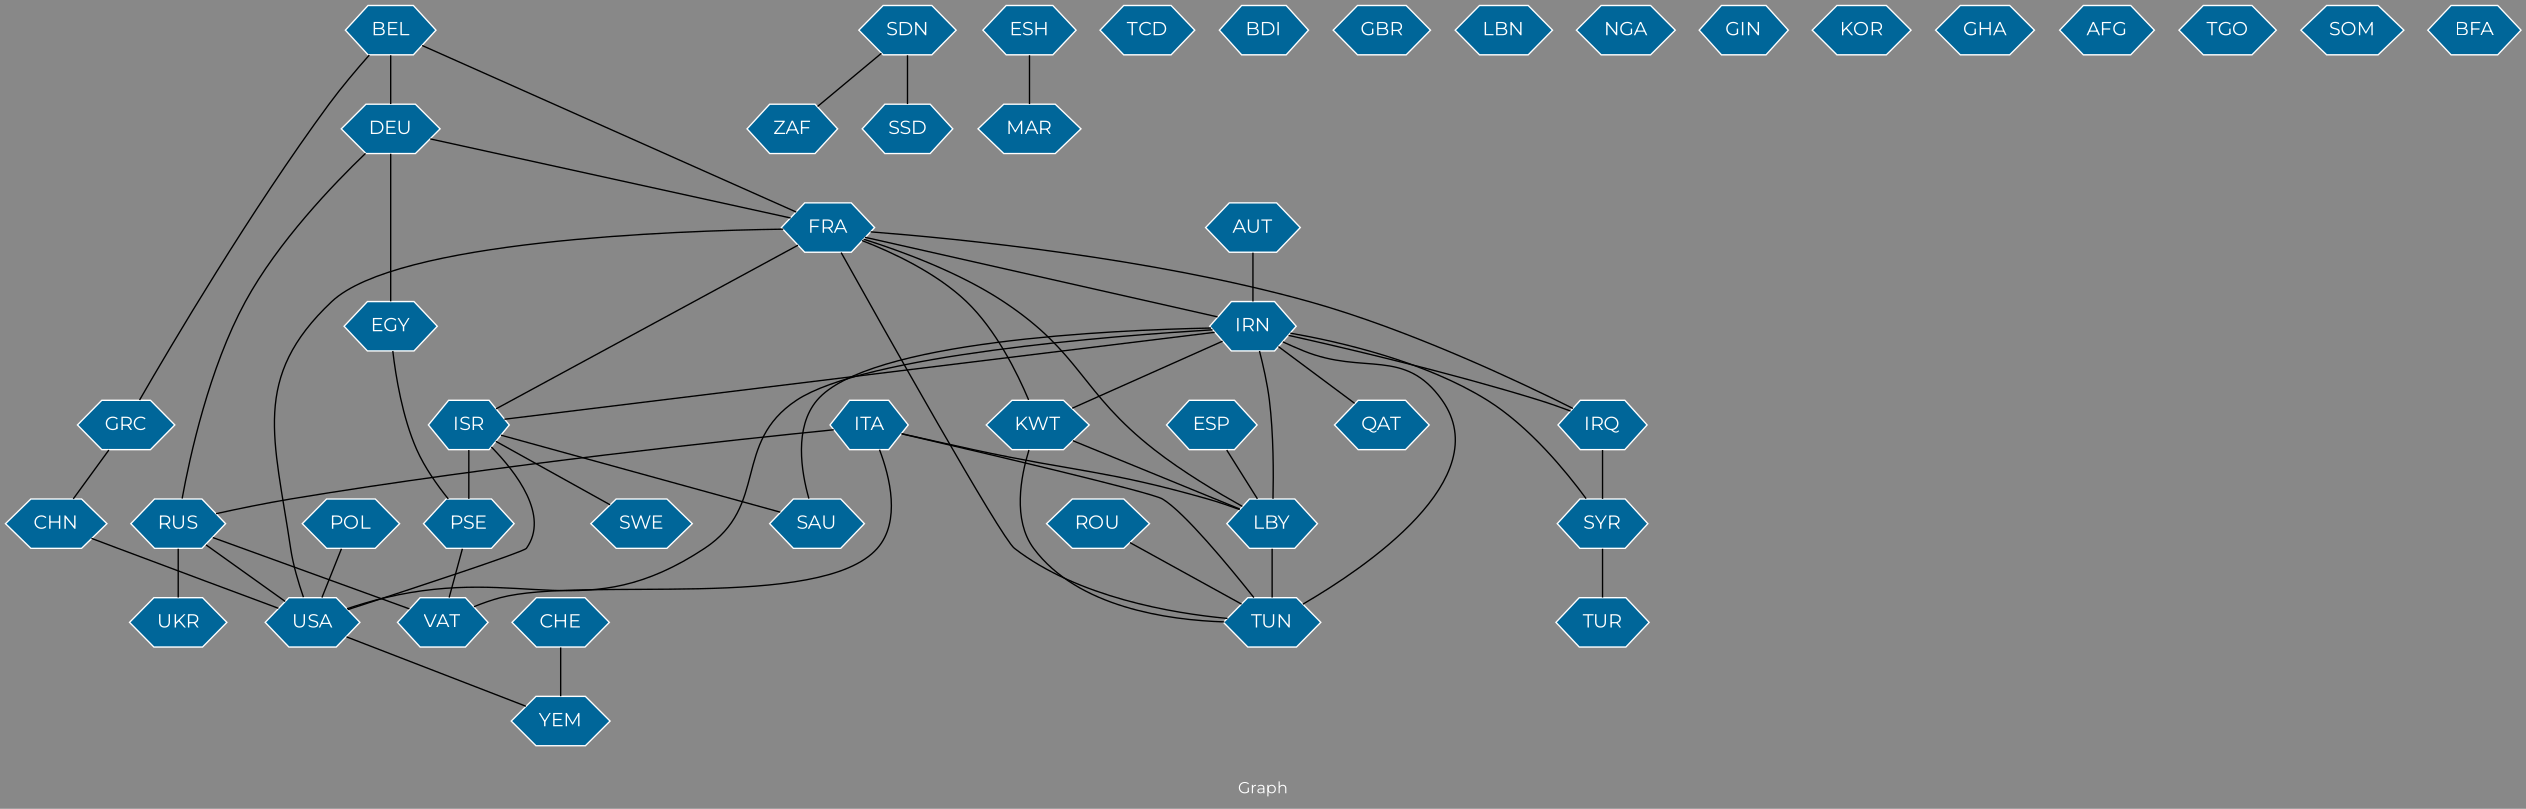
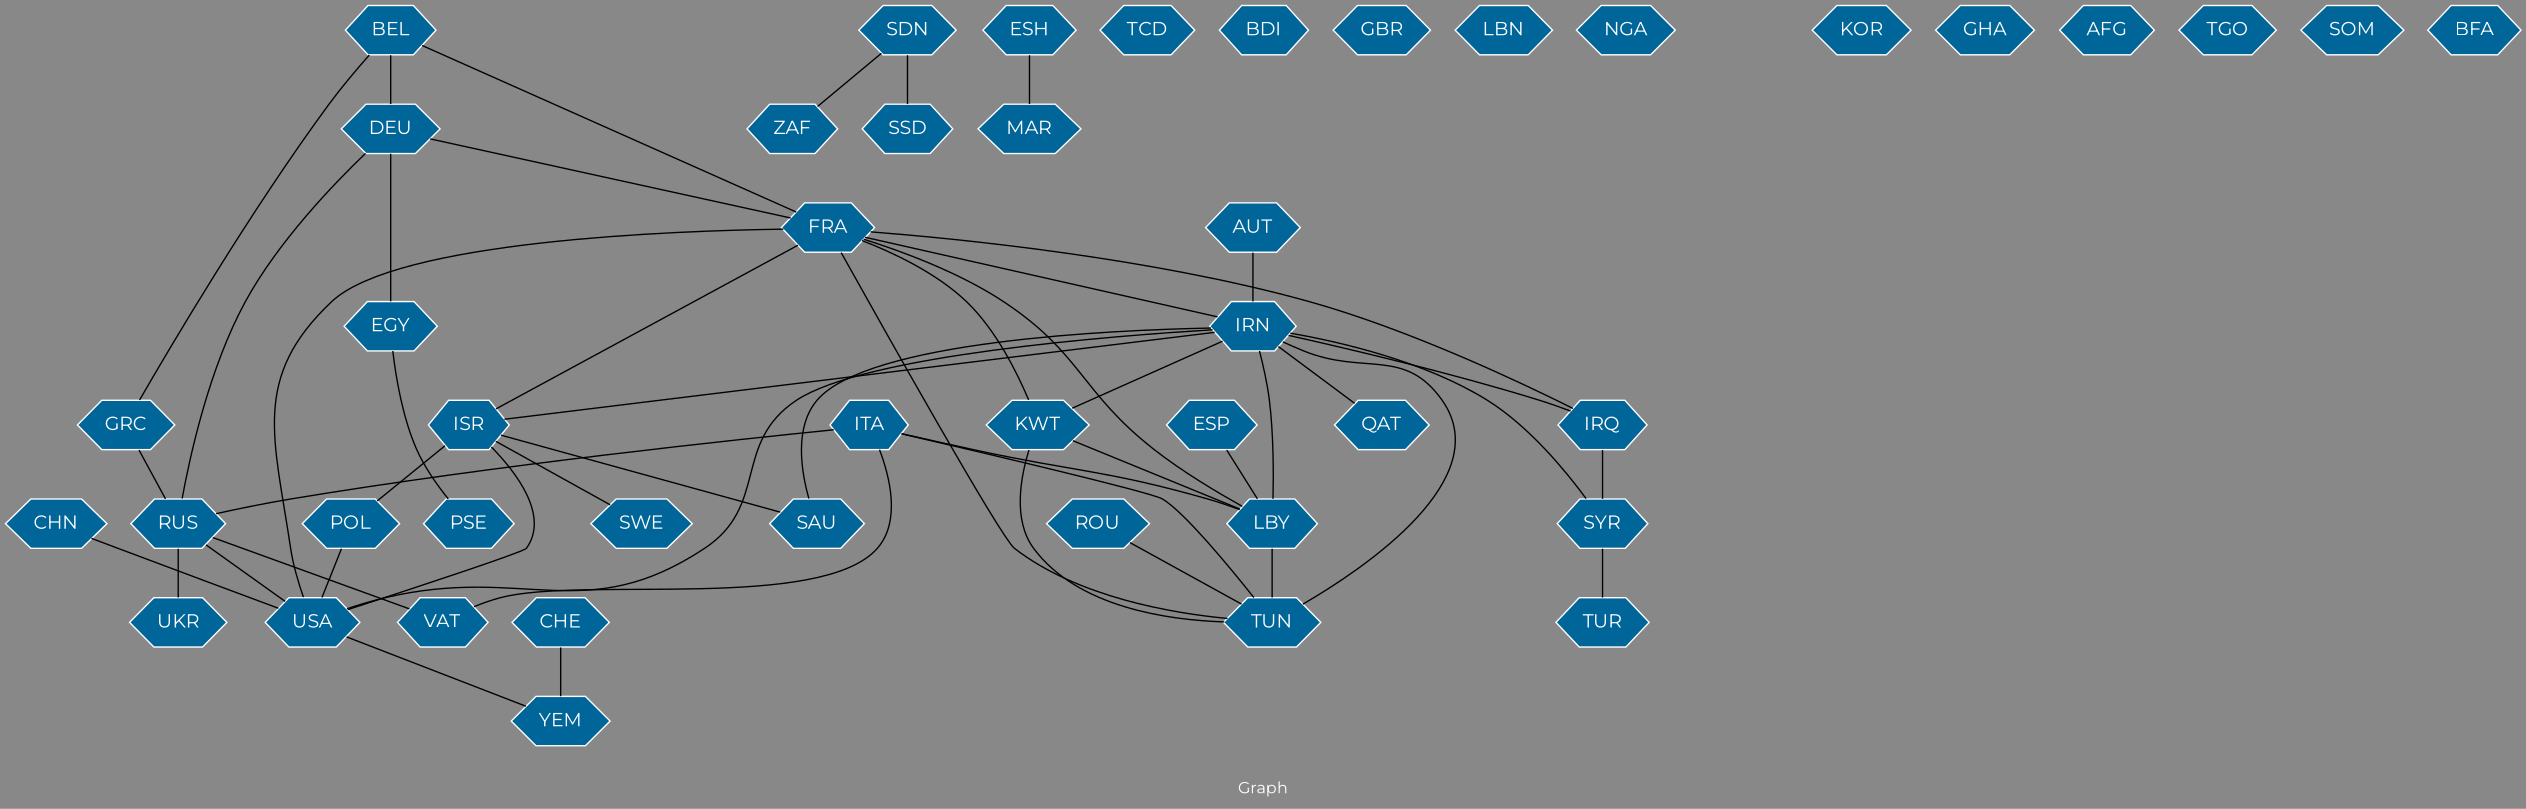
node "GIN": removed
edge "GRC" -- "CHN": now "GRC" -- "RUS"
edge "ISR" -- "PSE": now "ISR" -- "POL"
edge "PSE" -- "VAT": removed
